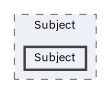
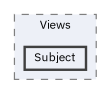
cluster "Subject": label "Subject" -> "Views"
